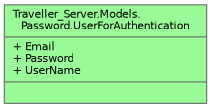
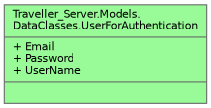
node "Traveller_Server.Models.": text "Password.UserForAuthentication" -> "DataClasses.UserForAuthentication"
